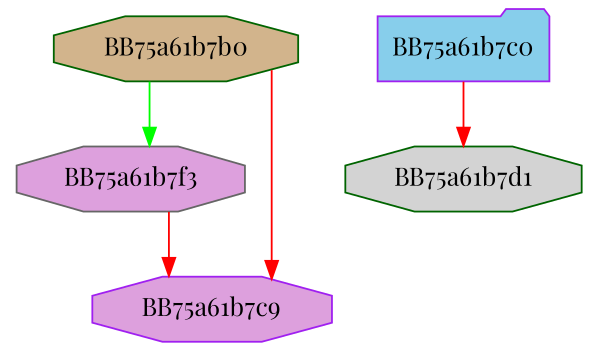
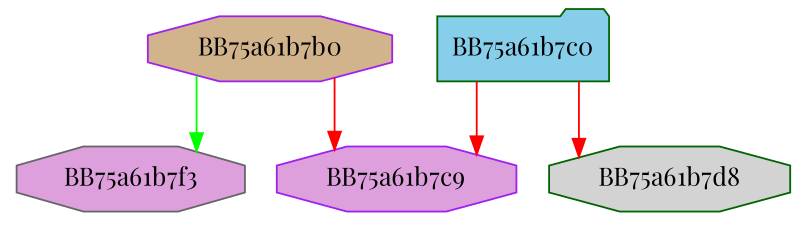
node "BB75a61b7b0": color darkgreen -> purple
node "BB75a61b7c0": color purple -> darkgreen
node "BB75a61b7d1": label "BB75a61b7d1" -> "BB75a61b7d8"
edge "BB75a61b7f3" -> "BB75a61b7c9": now "BB75a61b7c0" -> "BB75a61b7c9"
